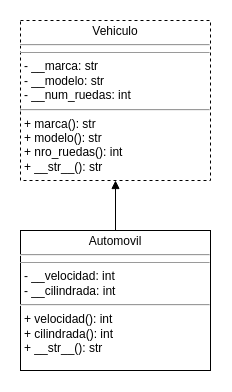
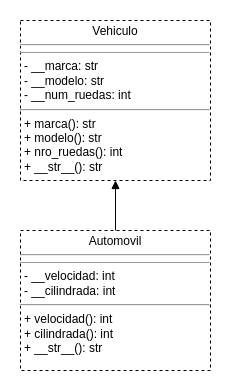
node "Automovil - __velocidad: int - __cilindrada: int + velocidad(): int + cilindrada(): int + __str__(): str": style solid -> dashed
